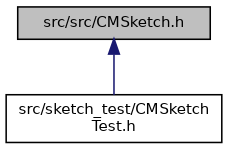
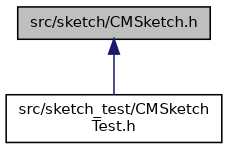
node "src/src/CMSketch.h": label "src/src/CMSketch.h" -> "src/sketch/CMSketch.h"
